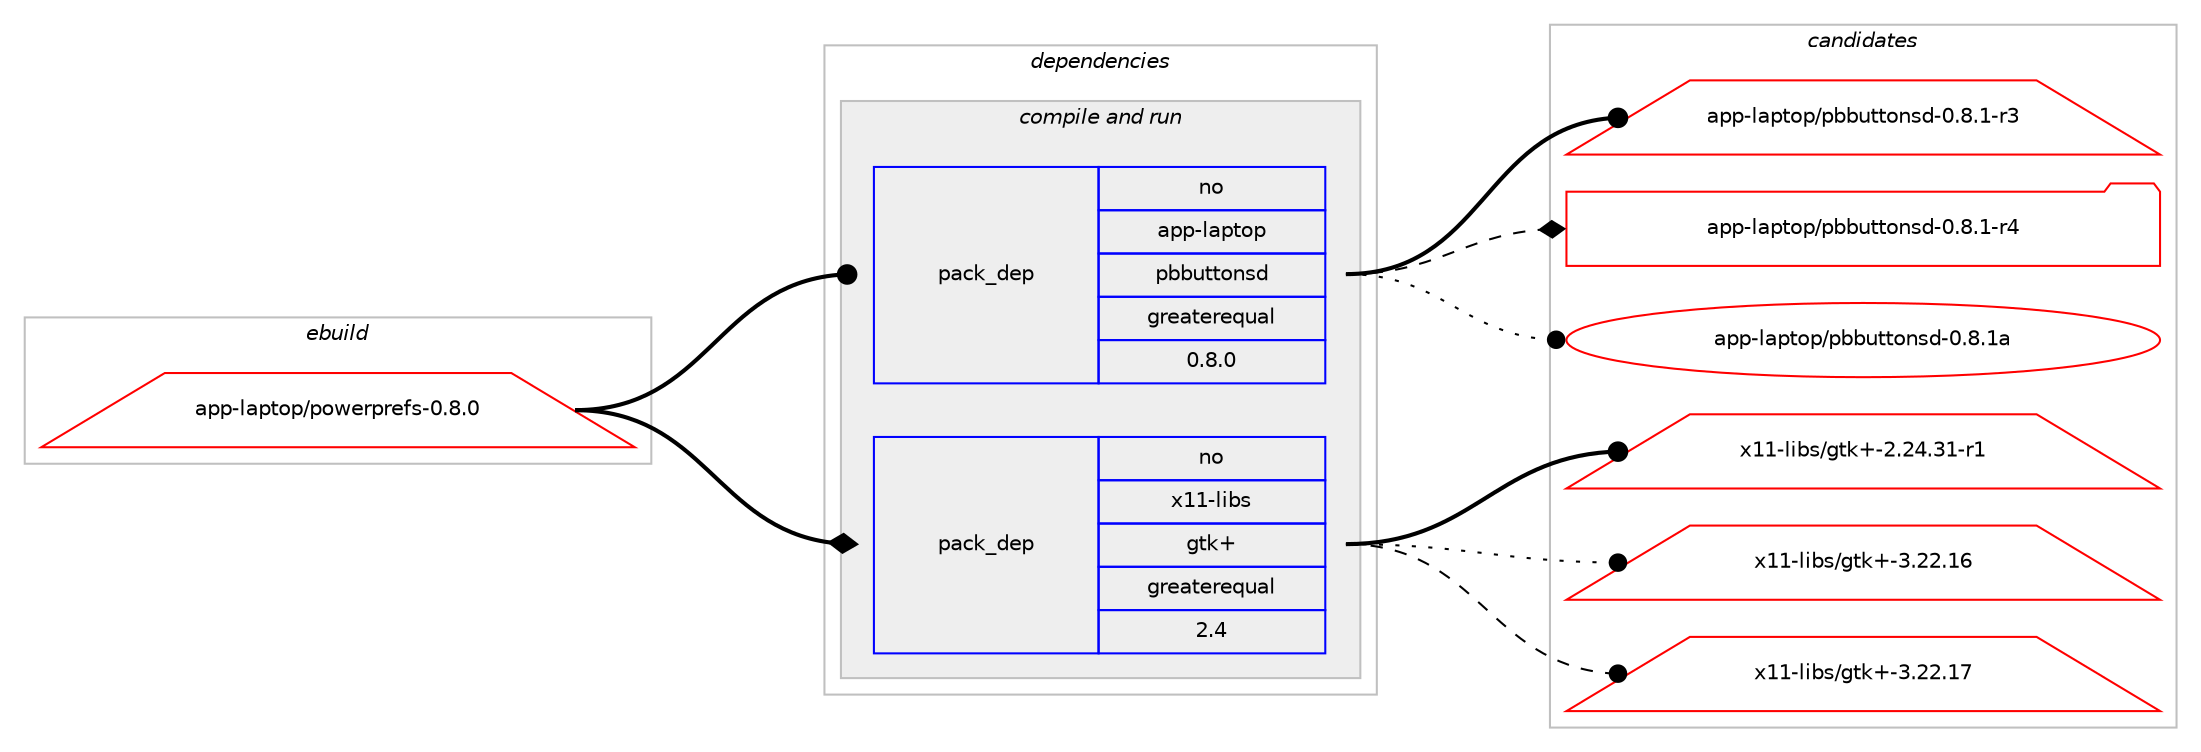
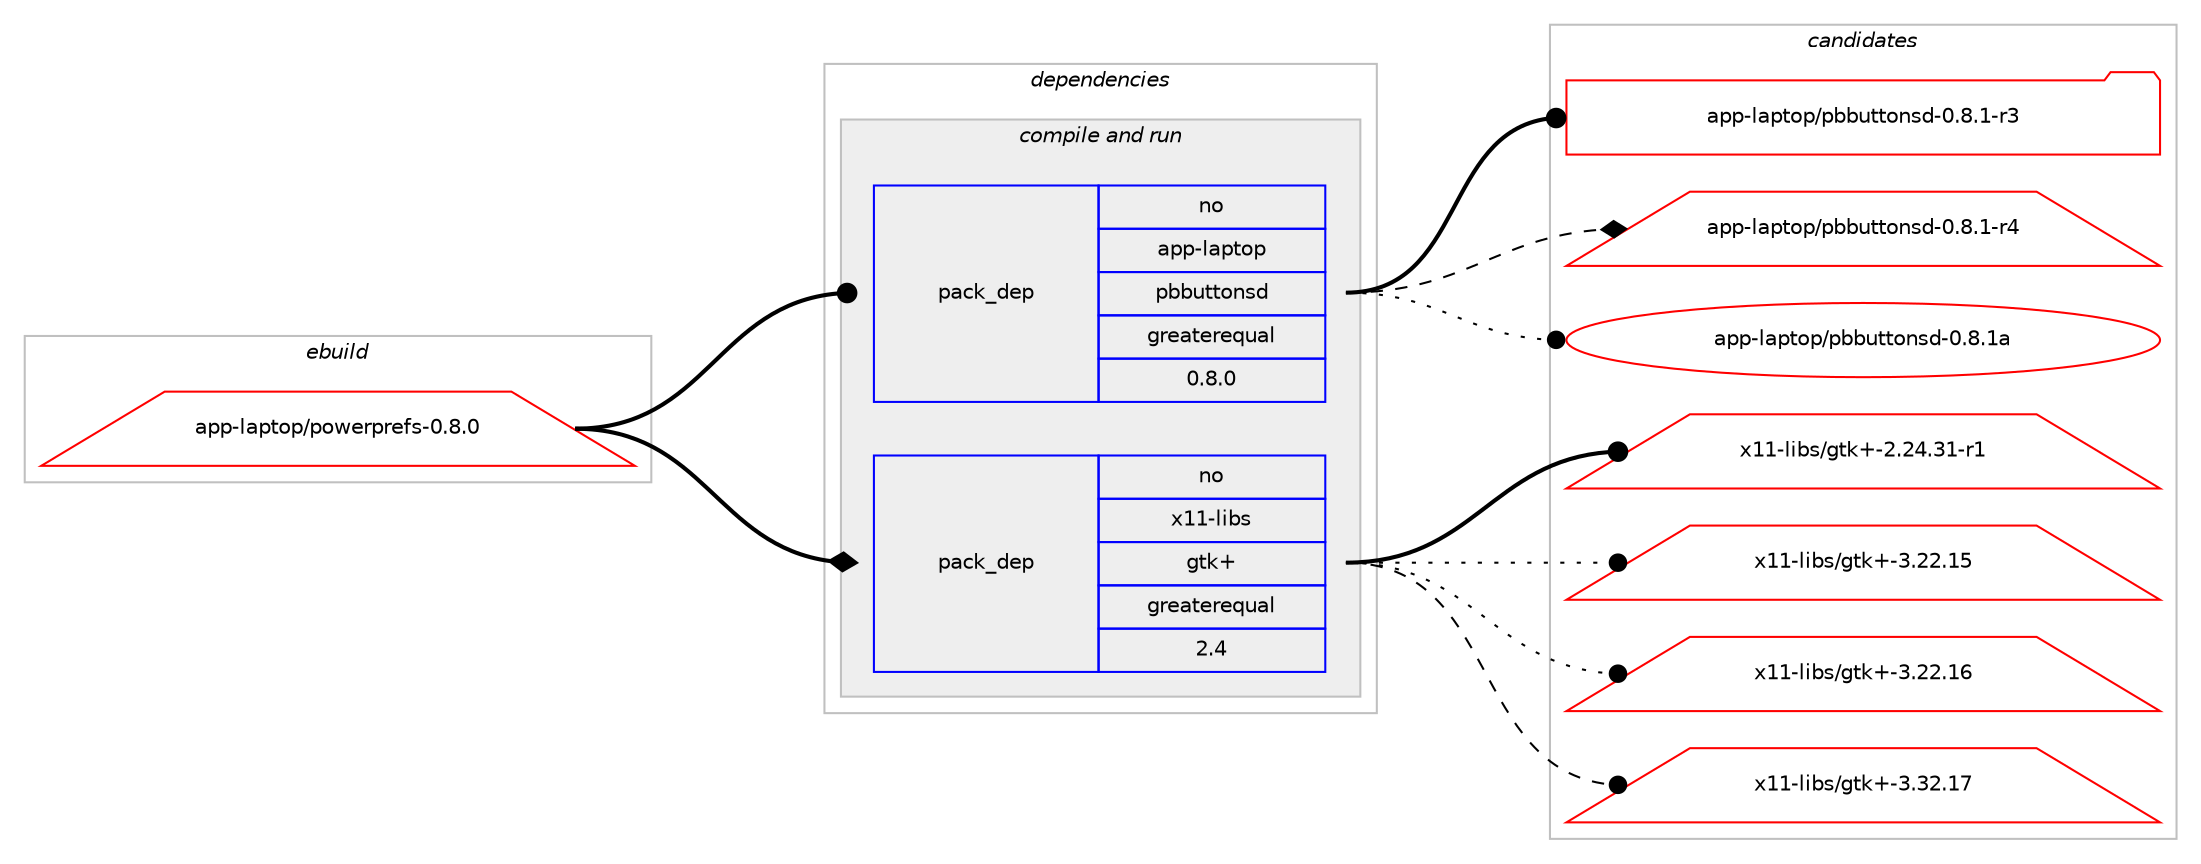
node "app-laptop/pbbuttonsd-0.8.1-r3": shape trapezium -> folder
node "app-laptop/pbbuttonsd-0.8.1-r4": shape folder -> trapezium
node "x11-libs/gtk+-3.22.15": added
node "x11-libs/gtk+-3.22.17": label "x11-libs/gtk+-3.22.17" -> "x11-libs/gtk+-3.32.17"
